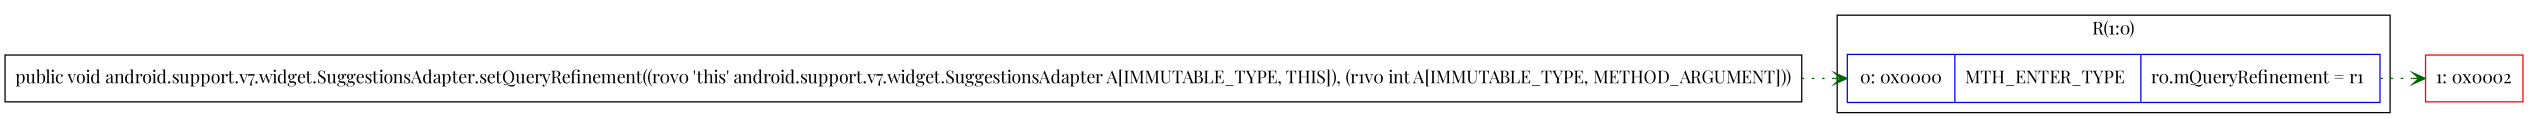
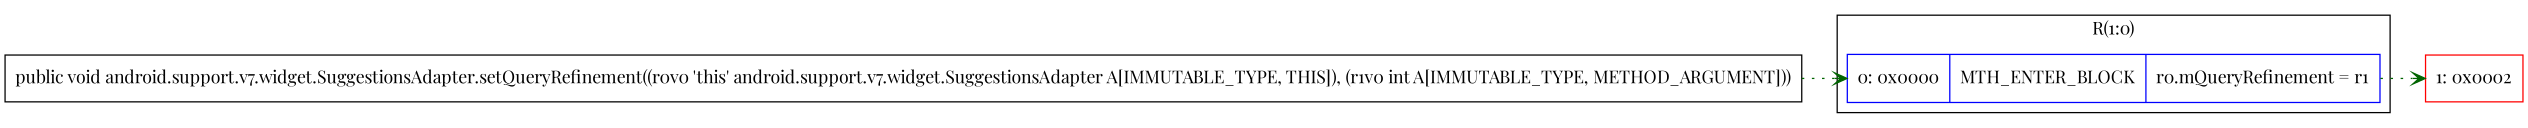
node "0: 0x0000": text "MTH_ENTER_TYPE" -> "MTH_ENTER_BLOCK"
